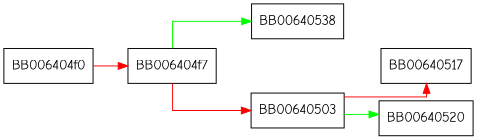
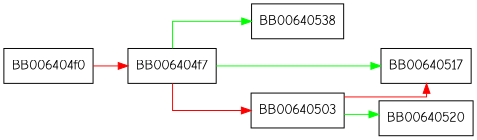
edge "BB006404f7" -> "BB00640517": added
